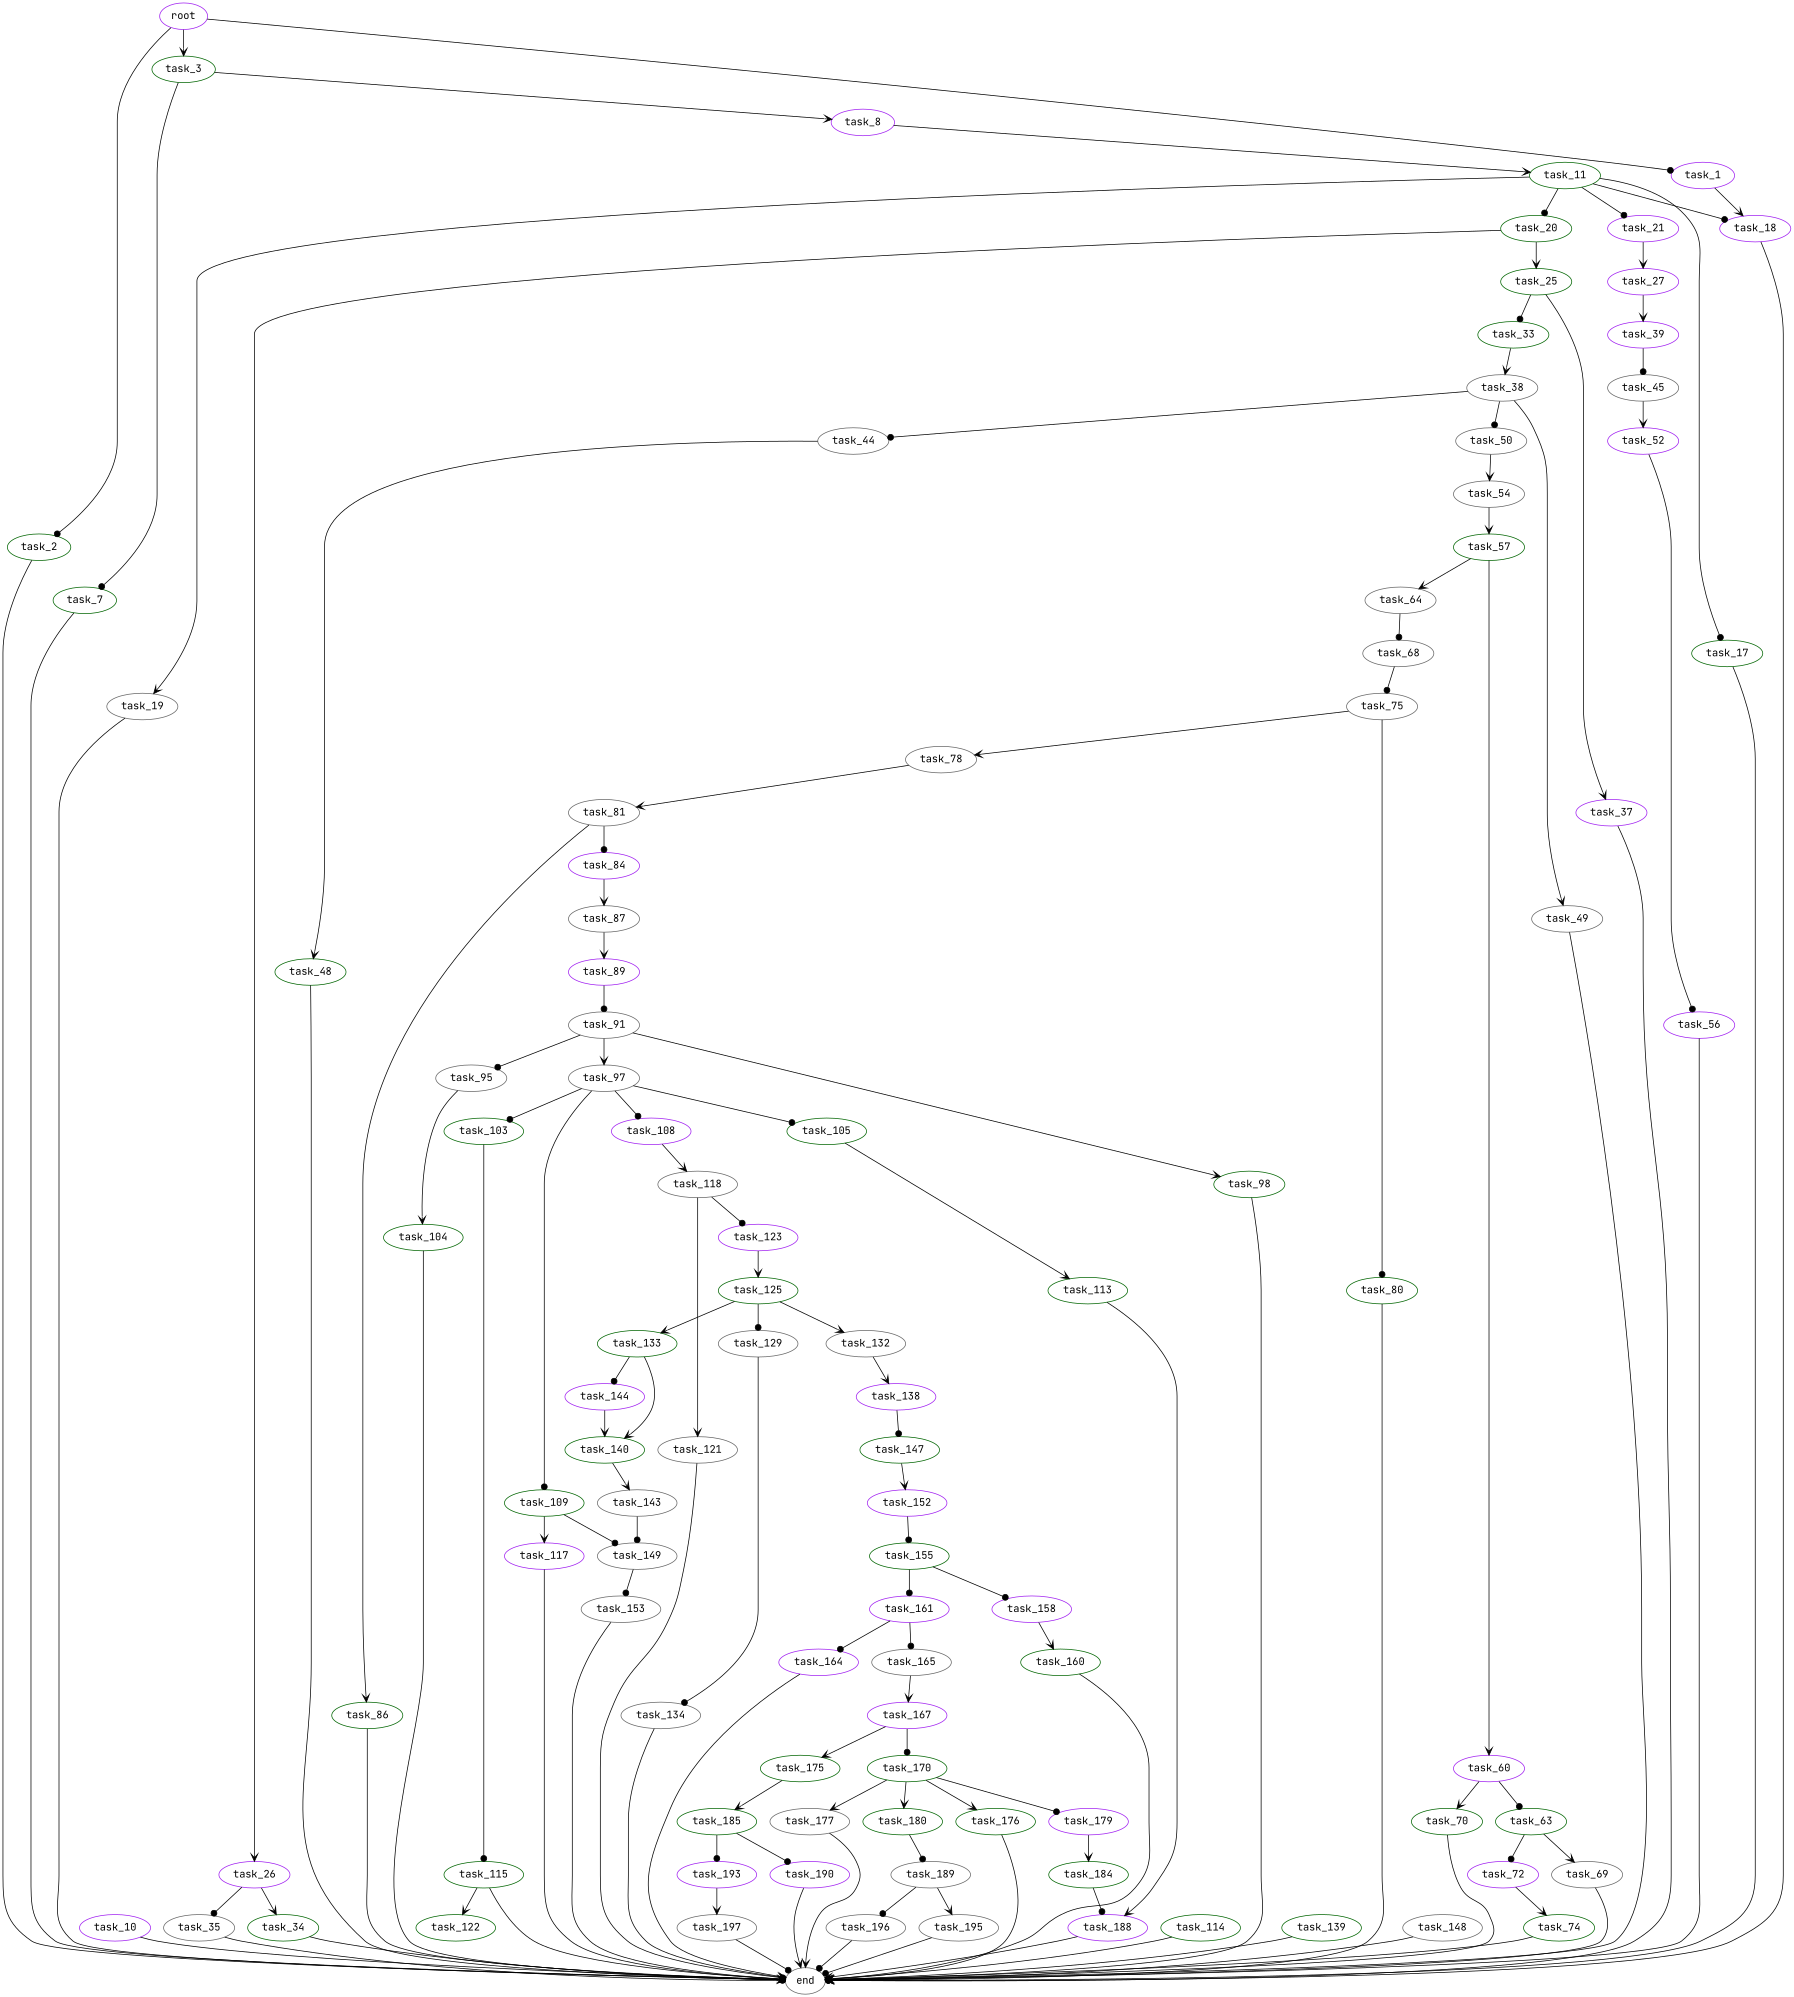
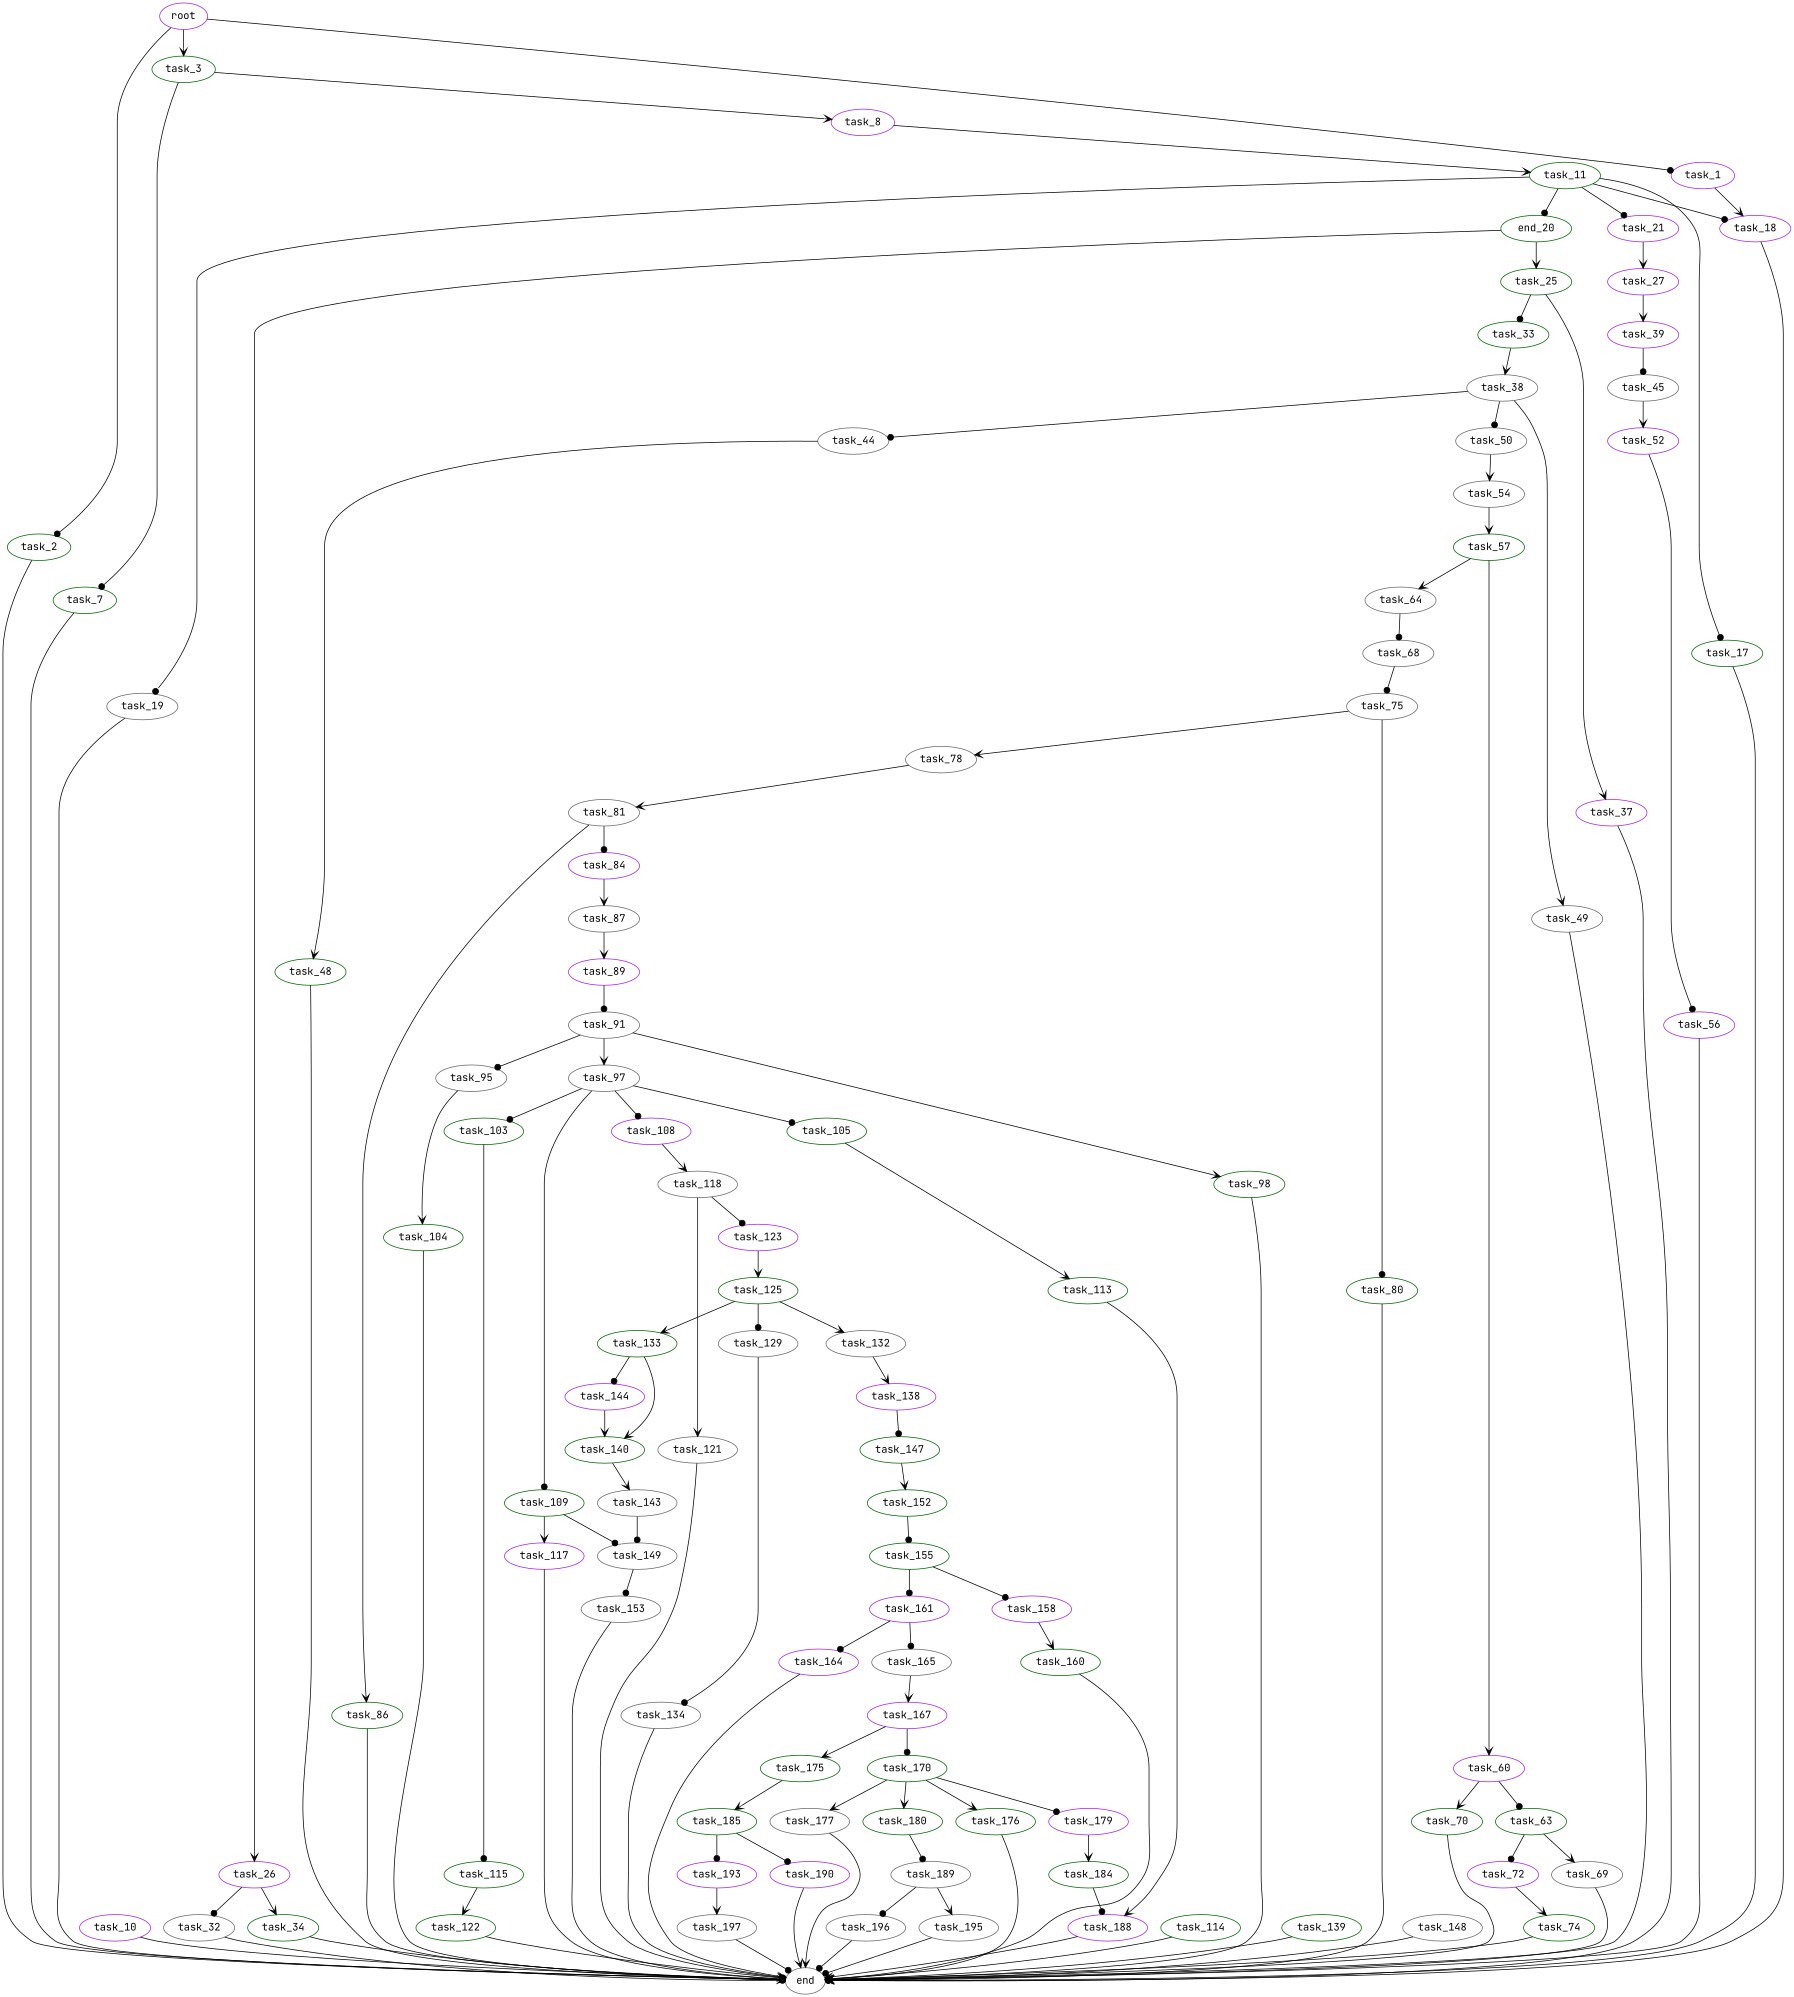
edge "task_11" -> "task_19": arrowhead vee -> dot
node "task_20": label "task_20" -> "end_20"
node "task_152": color purple -> darkgreen
node "task_35": label "task_35" -> "task_32"
edge "task_115" -> "end": now "task_122" -> "end"
